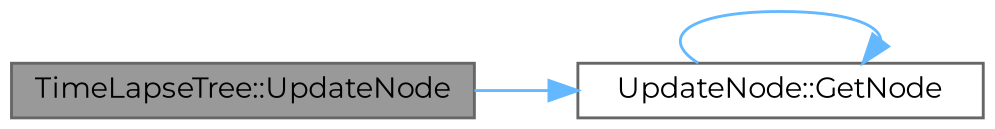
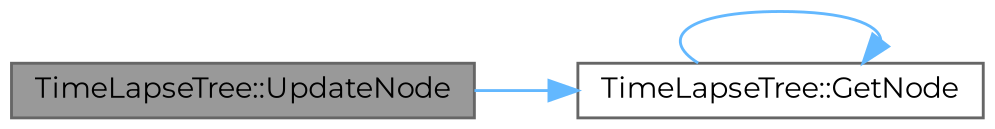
node "UpdateNode::GetNode": label "UpdateNode::GetNode" -> "TimeLapseTree::GetNode"
